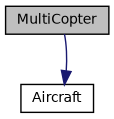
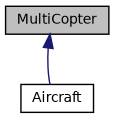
edge "MultiCopter" -> "Aircraft": reversed
